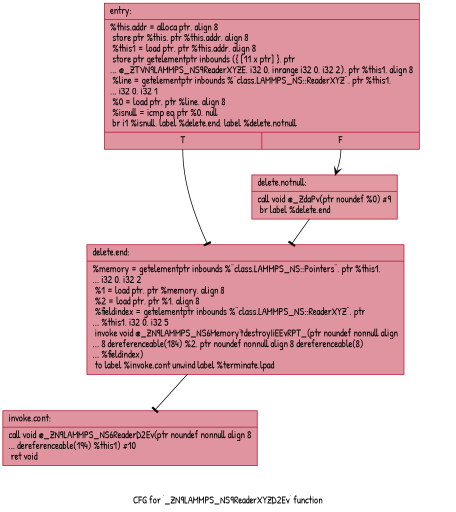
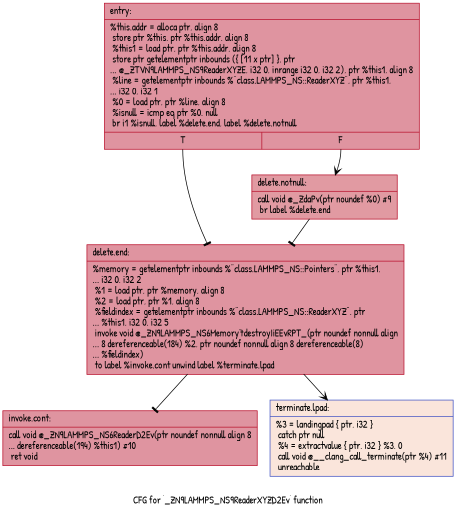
node "terminate.lpad:": added
